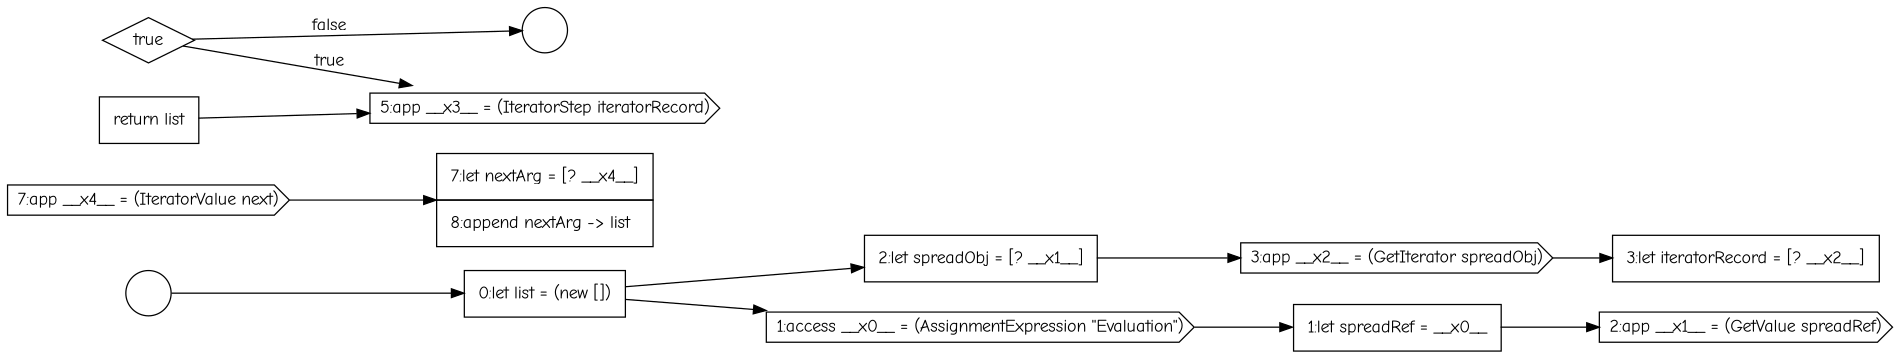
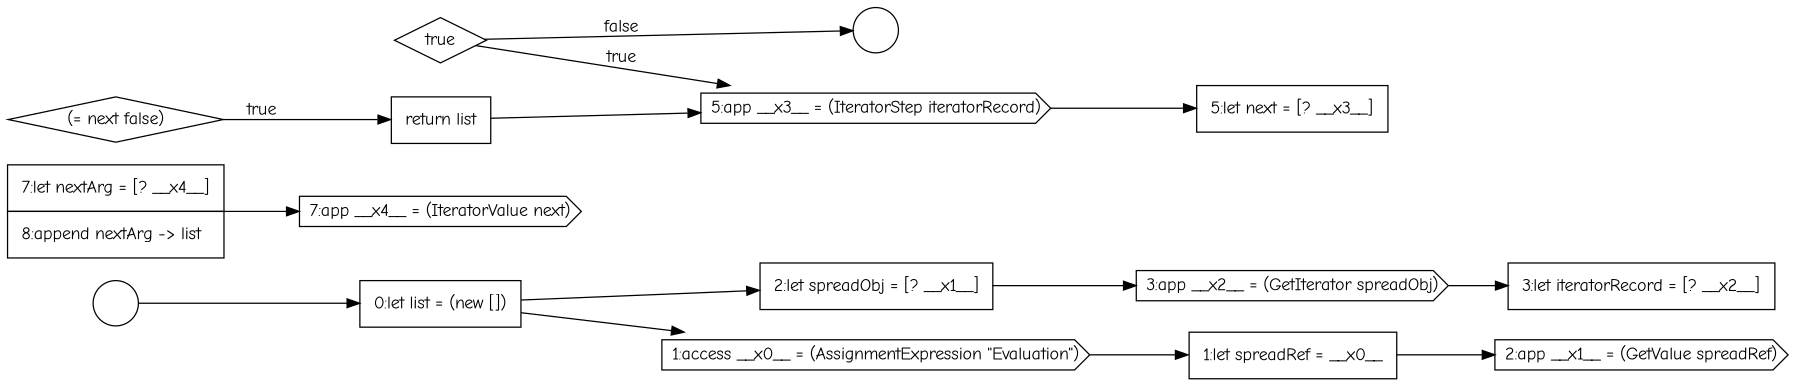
node "5:let next = [? __x3__]": added
node "(= next false)": added
edge "7:app __x4__ = (IteratorValue next)" -> "7:let nextArg = [? __x4__]": reversed
